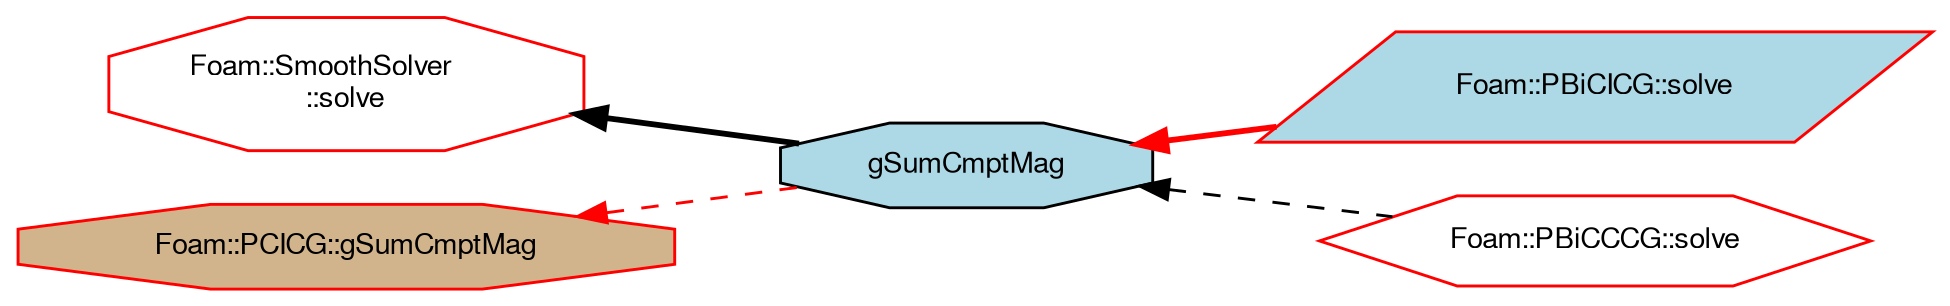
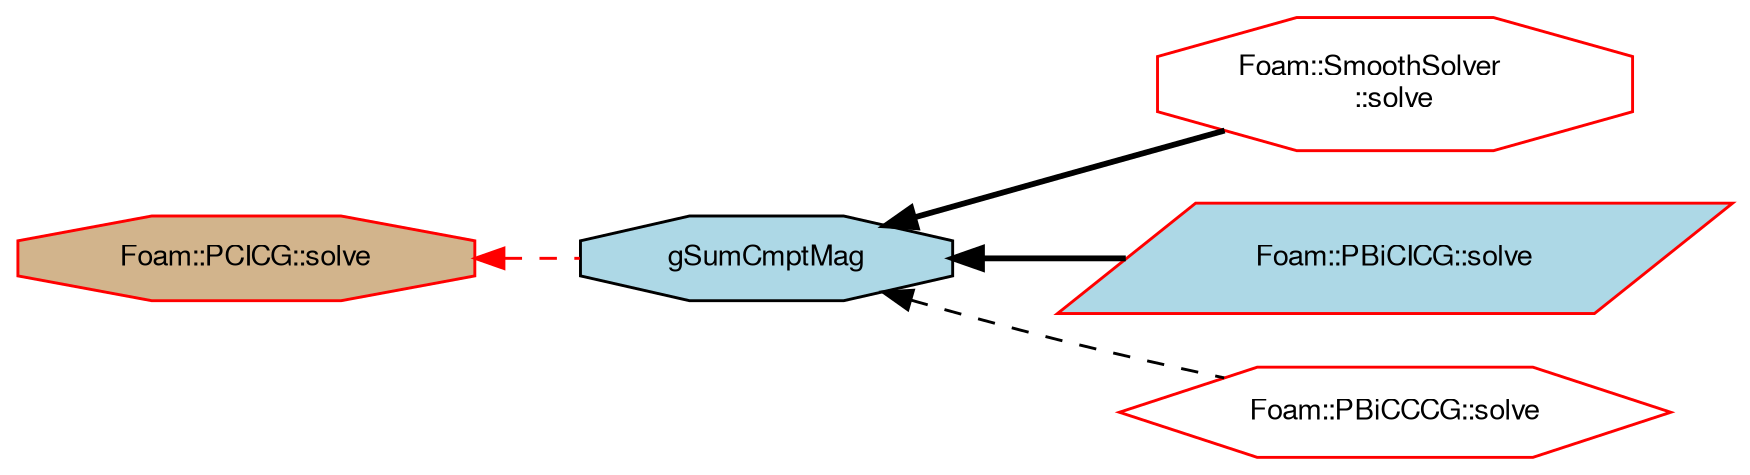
edge "gSumCmptMag" -> "Foam::SmoothSolver ::solve": reversed
edge "Foam::PBiCICG::solve" -> "gSumCmptMag": color red -> black
node "Foam::PCICG::gSumCmptMag": label "Foam::PCICG::gSumCmptMag" -> "Foam::PCICG::solve"
